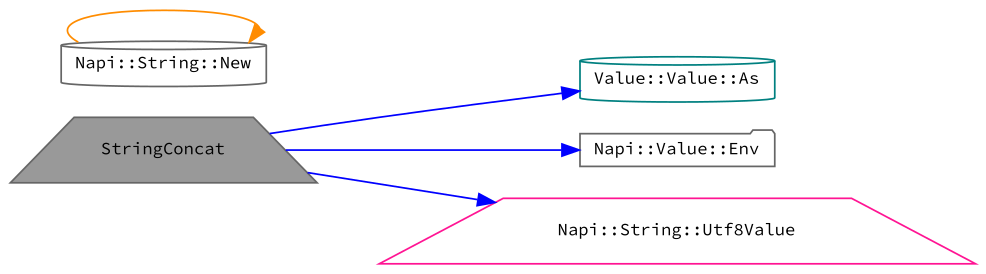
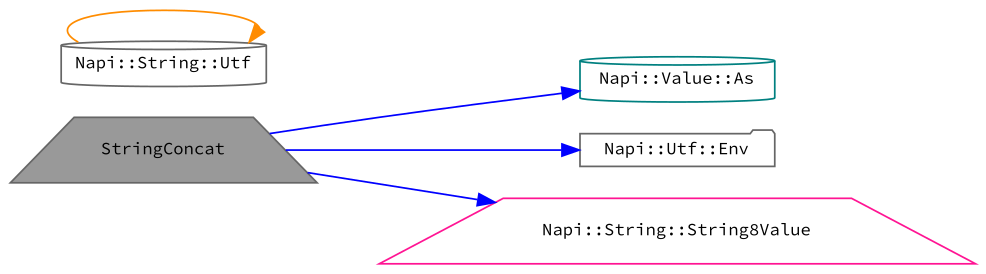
node "Napi::String::New": label "Napi::String::New" -> "Napi::String::Utf"
node "Value::Value::As": label "Value::Value::As" -> "Napi::Value::As"
node "Napi::Value::Env": label "Napi::Value::Env" -> "Napi::Utf::Env"
node "Napi::String::Utf8Value": label "Napi::String::Utf8Value" -> "Napi::String::String8Value"
